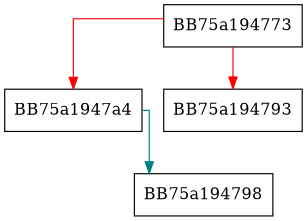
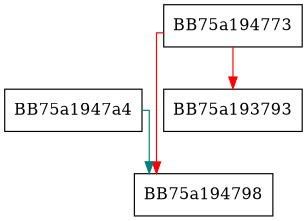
edge "BB75a194773" -> "BB75a1947a4": now "BB75a194773" -> "BB75a194798"
node "BB75a194793": label "BB75a194793" -> "BB75a193793"
